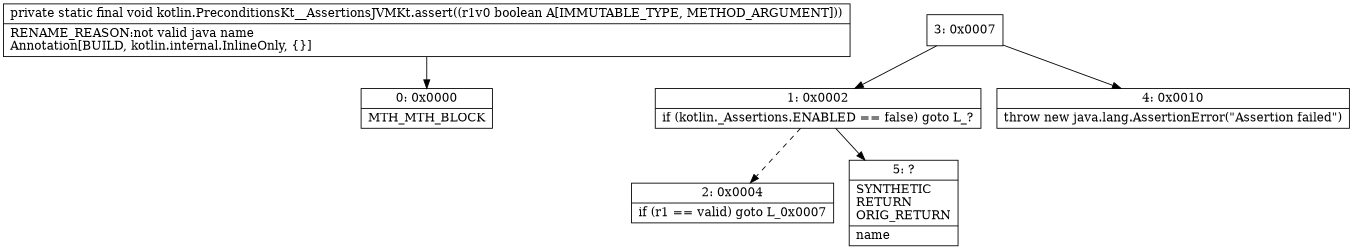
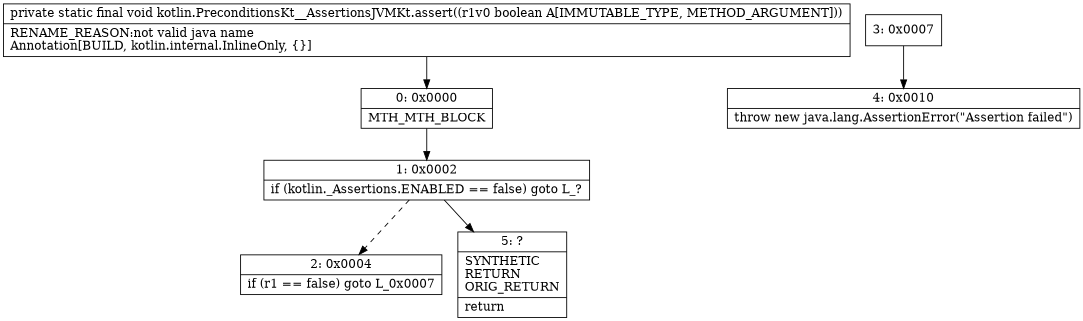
edge "3: 0x0007" -> "1: 0x0002": now "0: 0x0000" -> "1: 0x0002"
node "2: 0x0004": text "if (r1 == valid) goto L_0x0007" -> "if (r1 == false) goto L_0x0007"
node "5: ?": text "name" -> "return"
